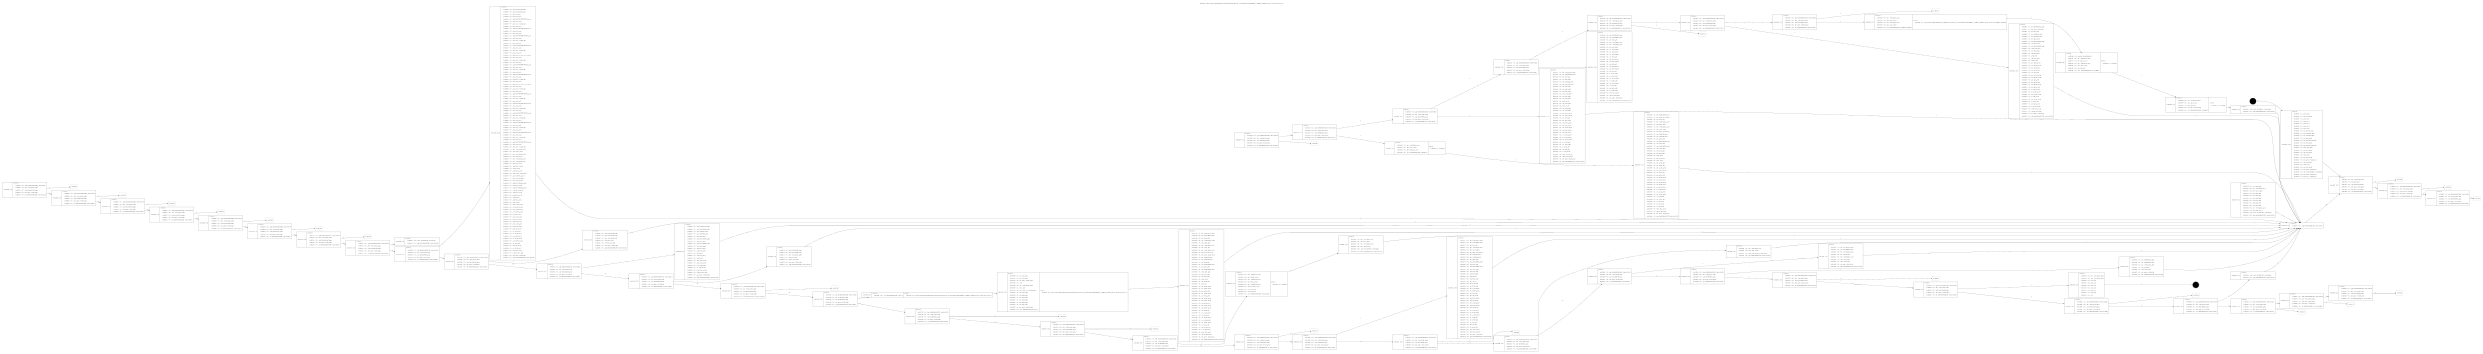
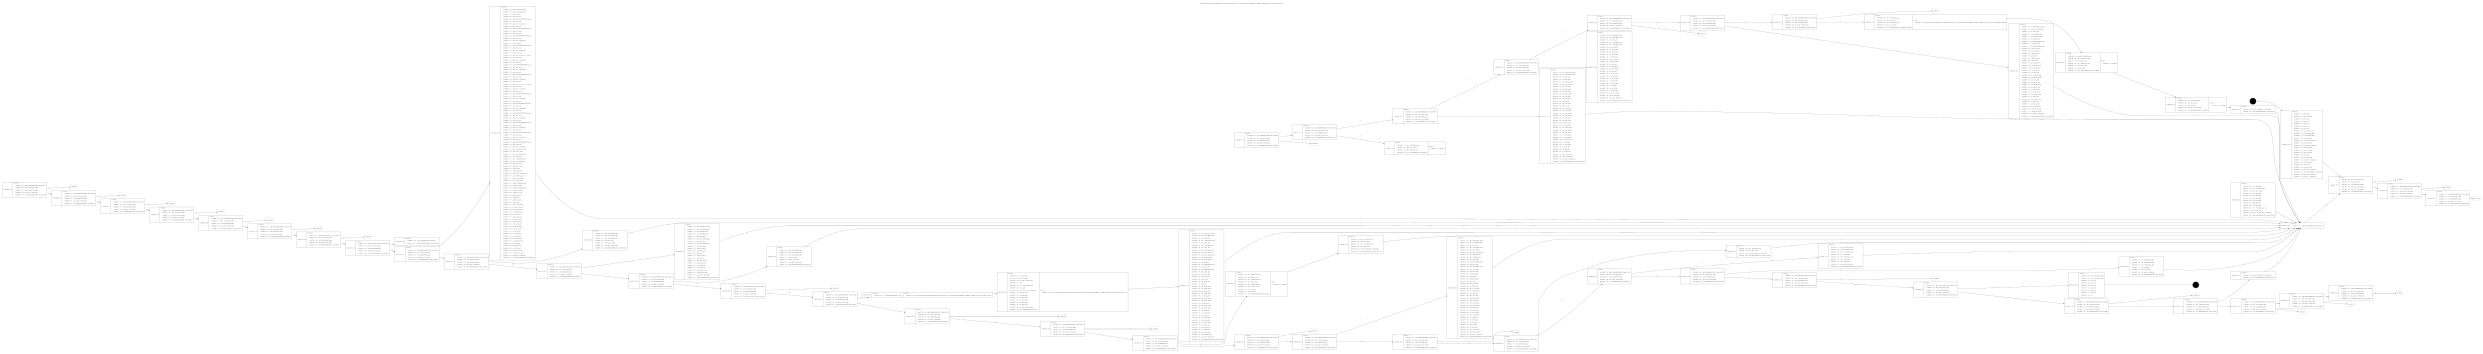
node "0x401d5d [172]": removed
